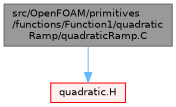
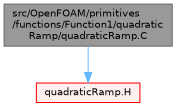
node "quadratic.H": label "quadratic.H" -> "quadraticRamp.H"
